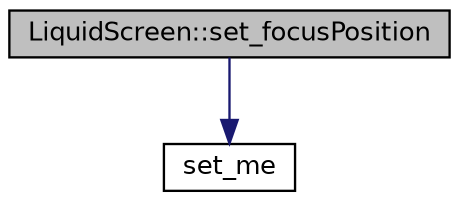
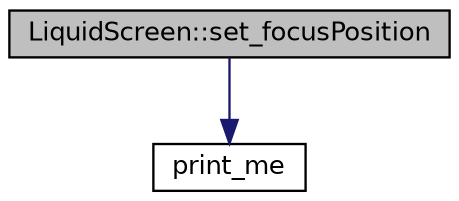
node "set_me": label "set_me" -> "print_me"
